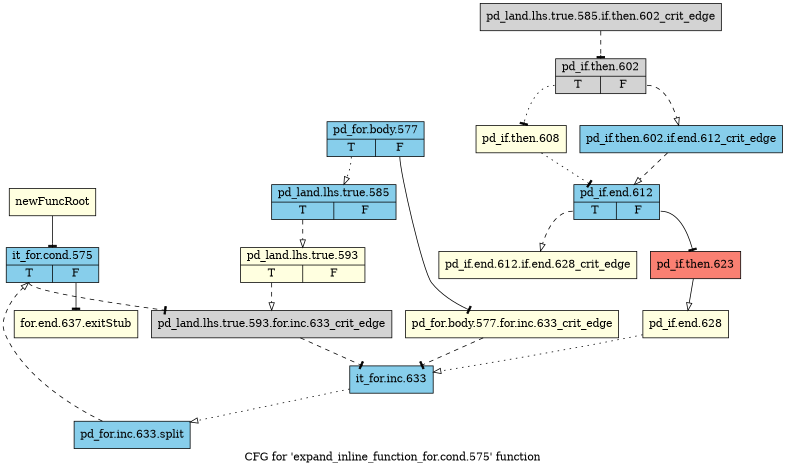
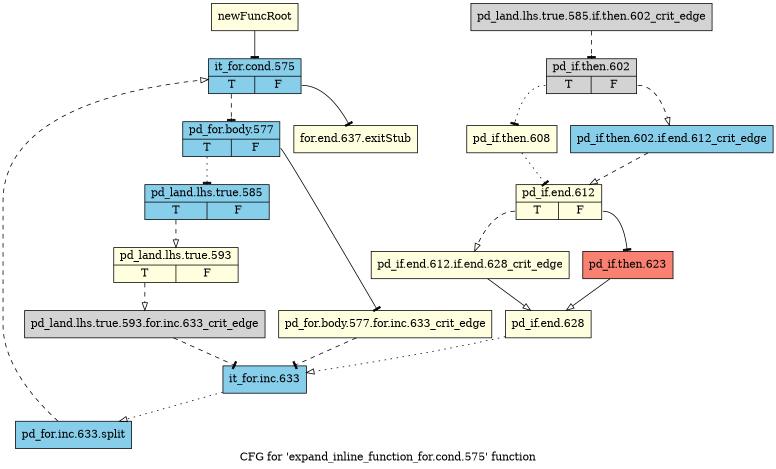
edge "pd_for.body.577" -> "pd_land.lhs.true.585": arrowhead onormal -> tee
node "pd_if.end.612": fillcolor skyblue -> lightyellow
edge "pd_if.end.612.if.end.628_crit_edge" -> "pd_if.end.628": added
edge "it_for.cond.575" -> "pd_land.lhs.true.593.for.inc.633_crit_edge": now "it_for.cond.575" -> "pd_for.body.577"
